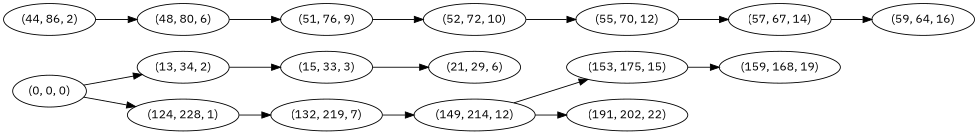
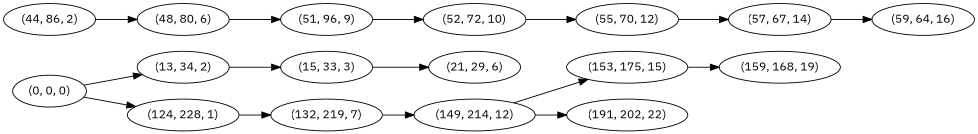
node "(51, 76, 9)": label "(51, 76, 9)" -> "(51, 96, 9)"
